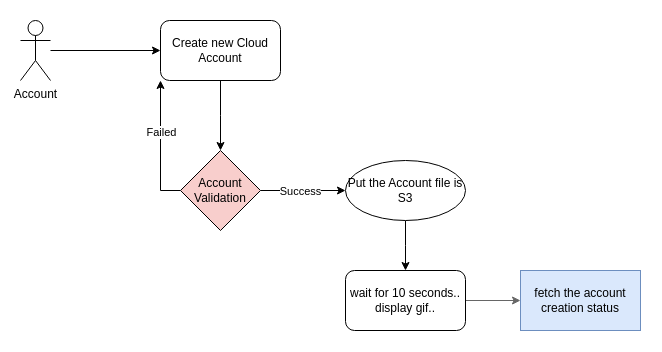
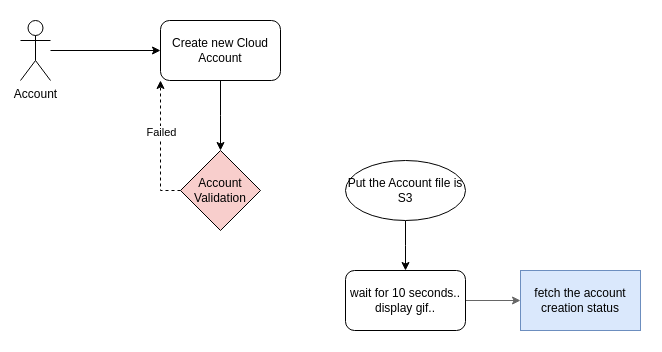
edge "Account Validation" -> "Create new Cloud Account": style solid -> dashed
edge "Account Validation" -> "Put the Account file is S3": removed, label "Success"
